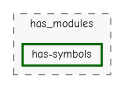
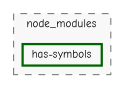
cluster "has_modules": label "has_modules" -> "node_modules"
